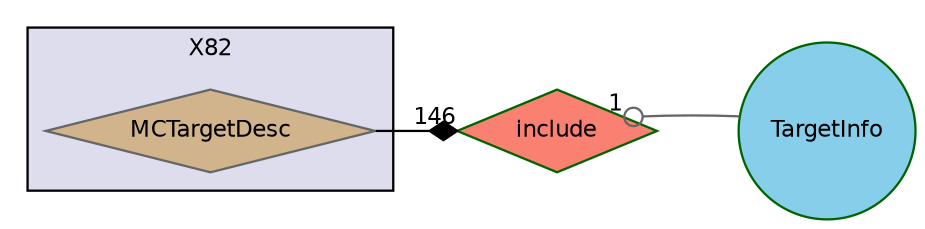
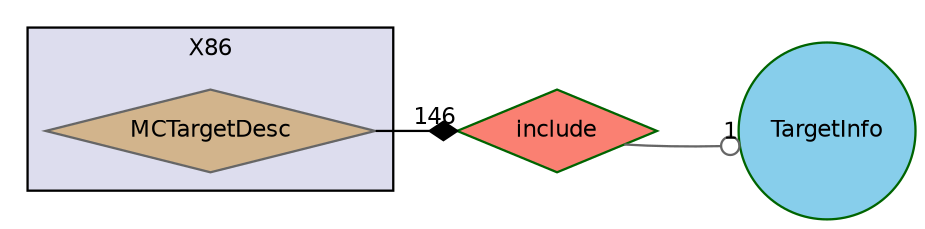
cluster "X82": label "X82" -> "X86"
edge "TargetInfo" -> "include": reversed
